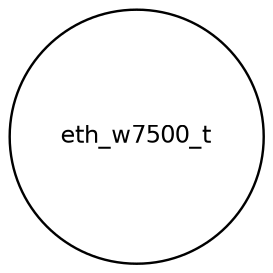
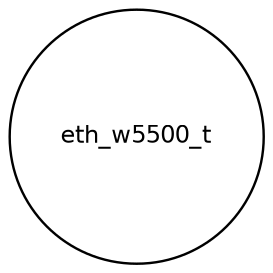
node "eth_w7500_t": label "eth_w7500_t" -> "eth_w5500_t"
